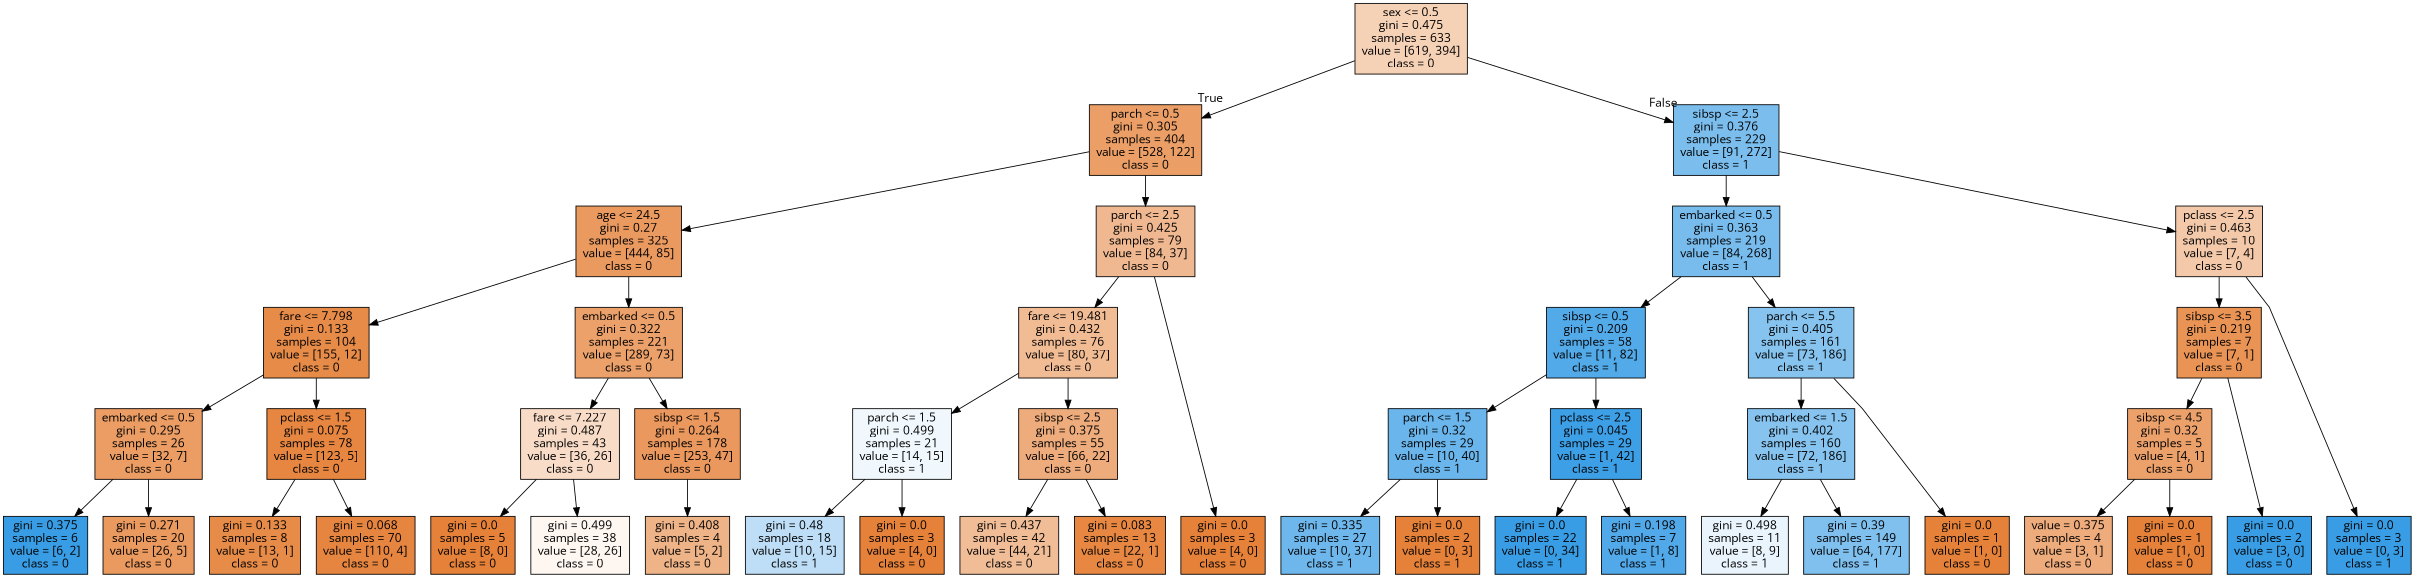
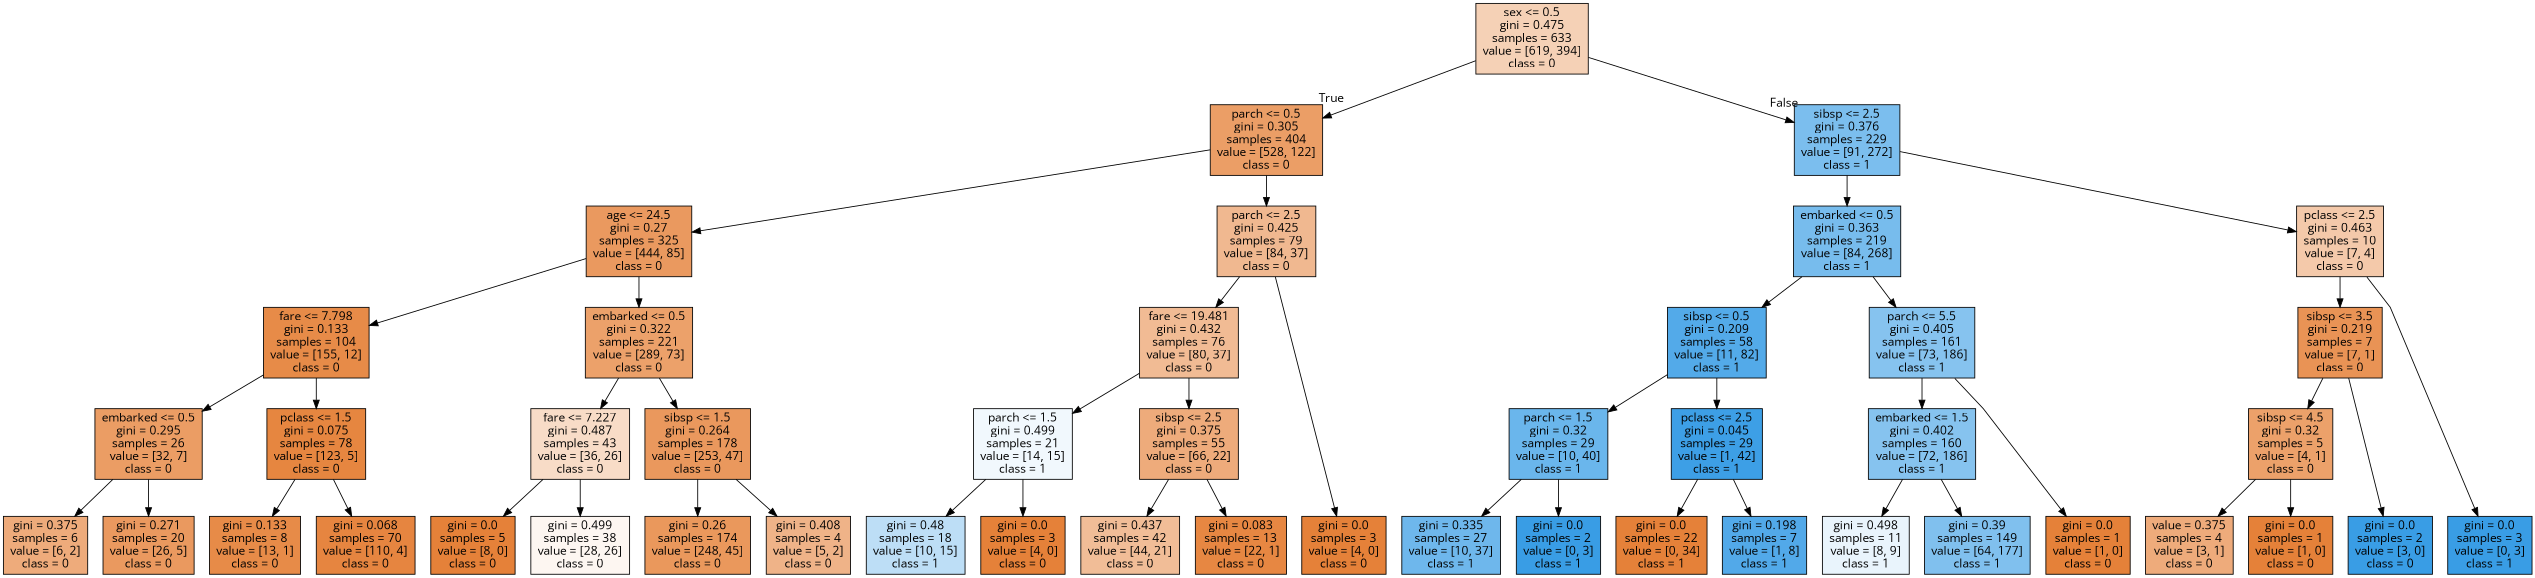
node "gini = 0.375 samples = 6 value = [6, 2] class = 0": fillcolor #399de5ff -> #e58139aa
node "gini = 0.26 samples = 174 value = [248, 45] class = 0": added
node "gini = 0.0 samples = 2 value = [0, 3] class = 1": fillcolor #e58139ff -> #399de5ff
node "gini = 0.0 samples = 22 value = [0, 34] class = 1": fillcolor #399de5ff -> #e58139ff
